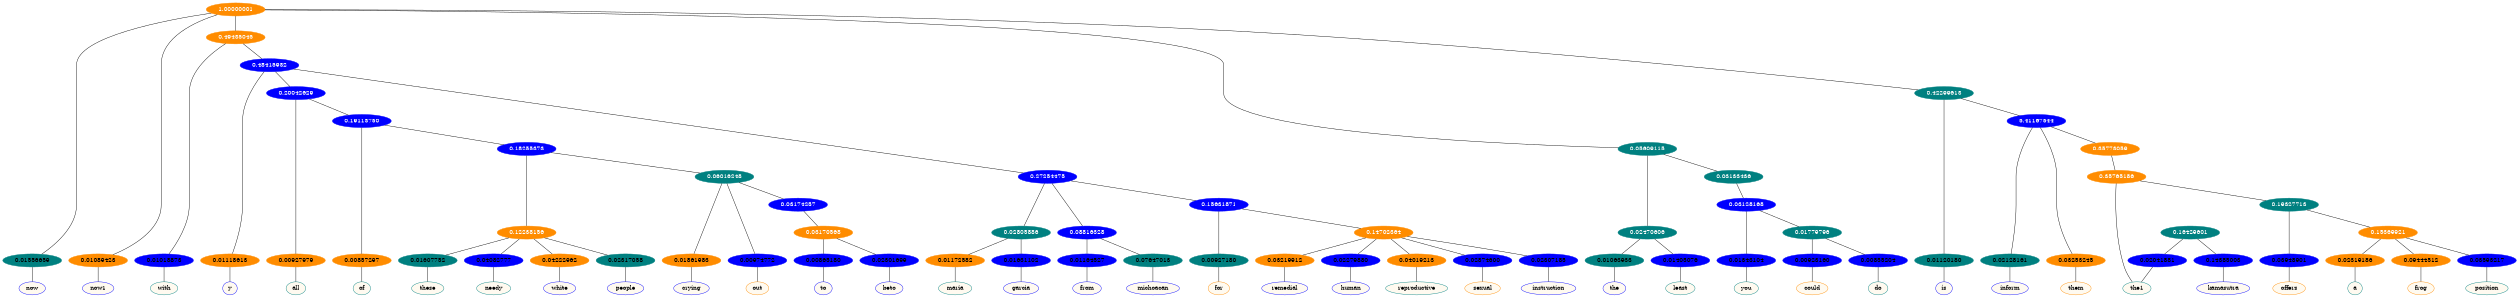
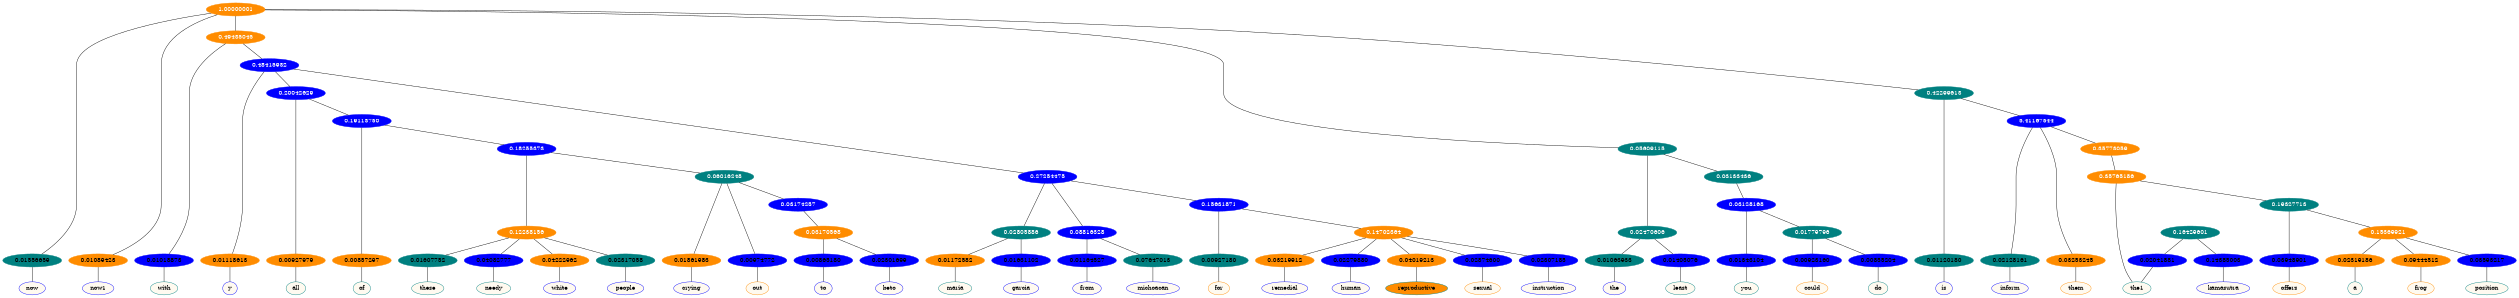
node "reproductive": fillcolor floralwhite -> darkorange
